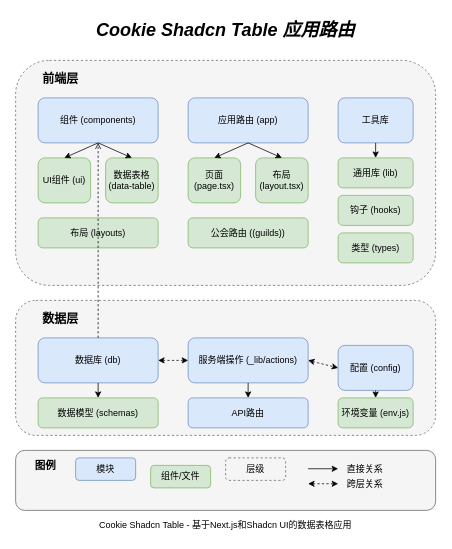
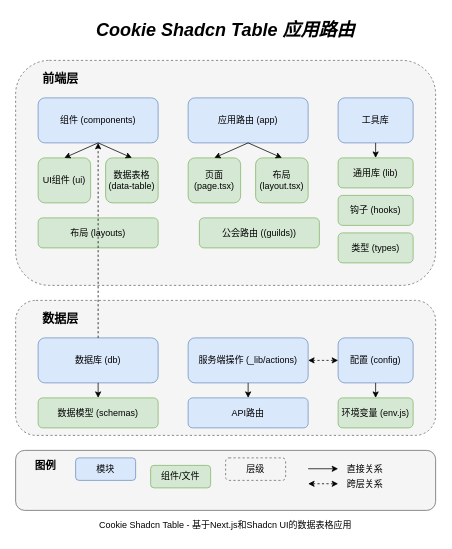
edge "数据库 (db)" -> "组件 (components)": arrowhead open -> classic
node "公会路由 ((guilds))": moved (248, 233) -> (259, 233)
edge "数据库 (db)" -- "服务端操作 (_lib/actions)": removed
node "配置 (config)": moved (375, 368) -> (375, 360)
